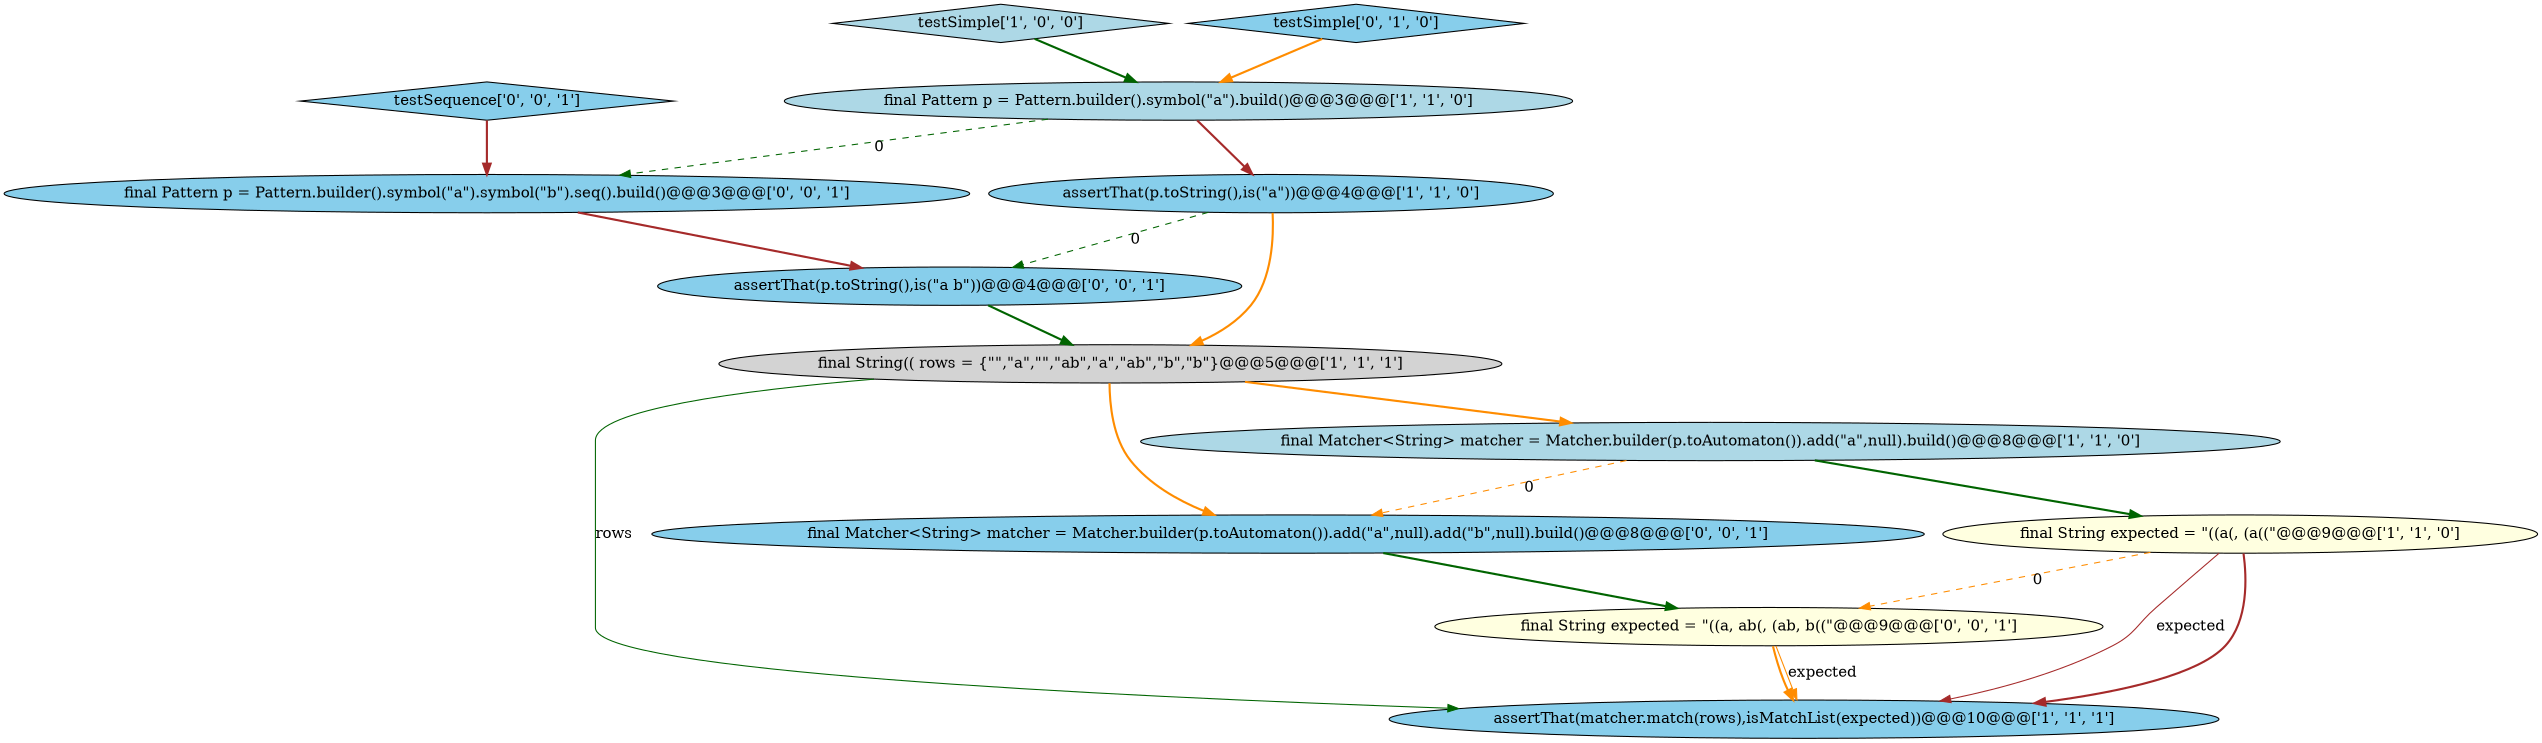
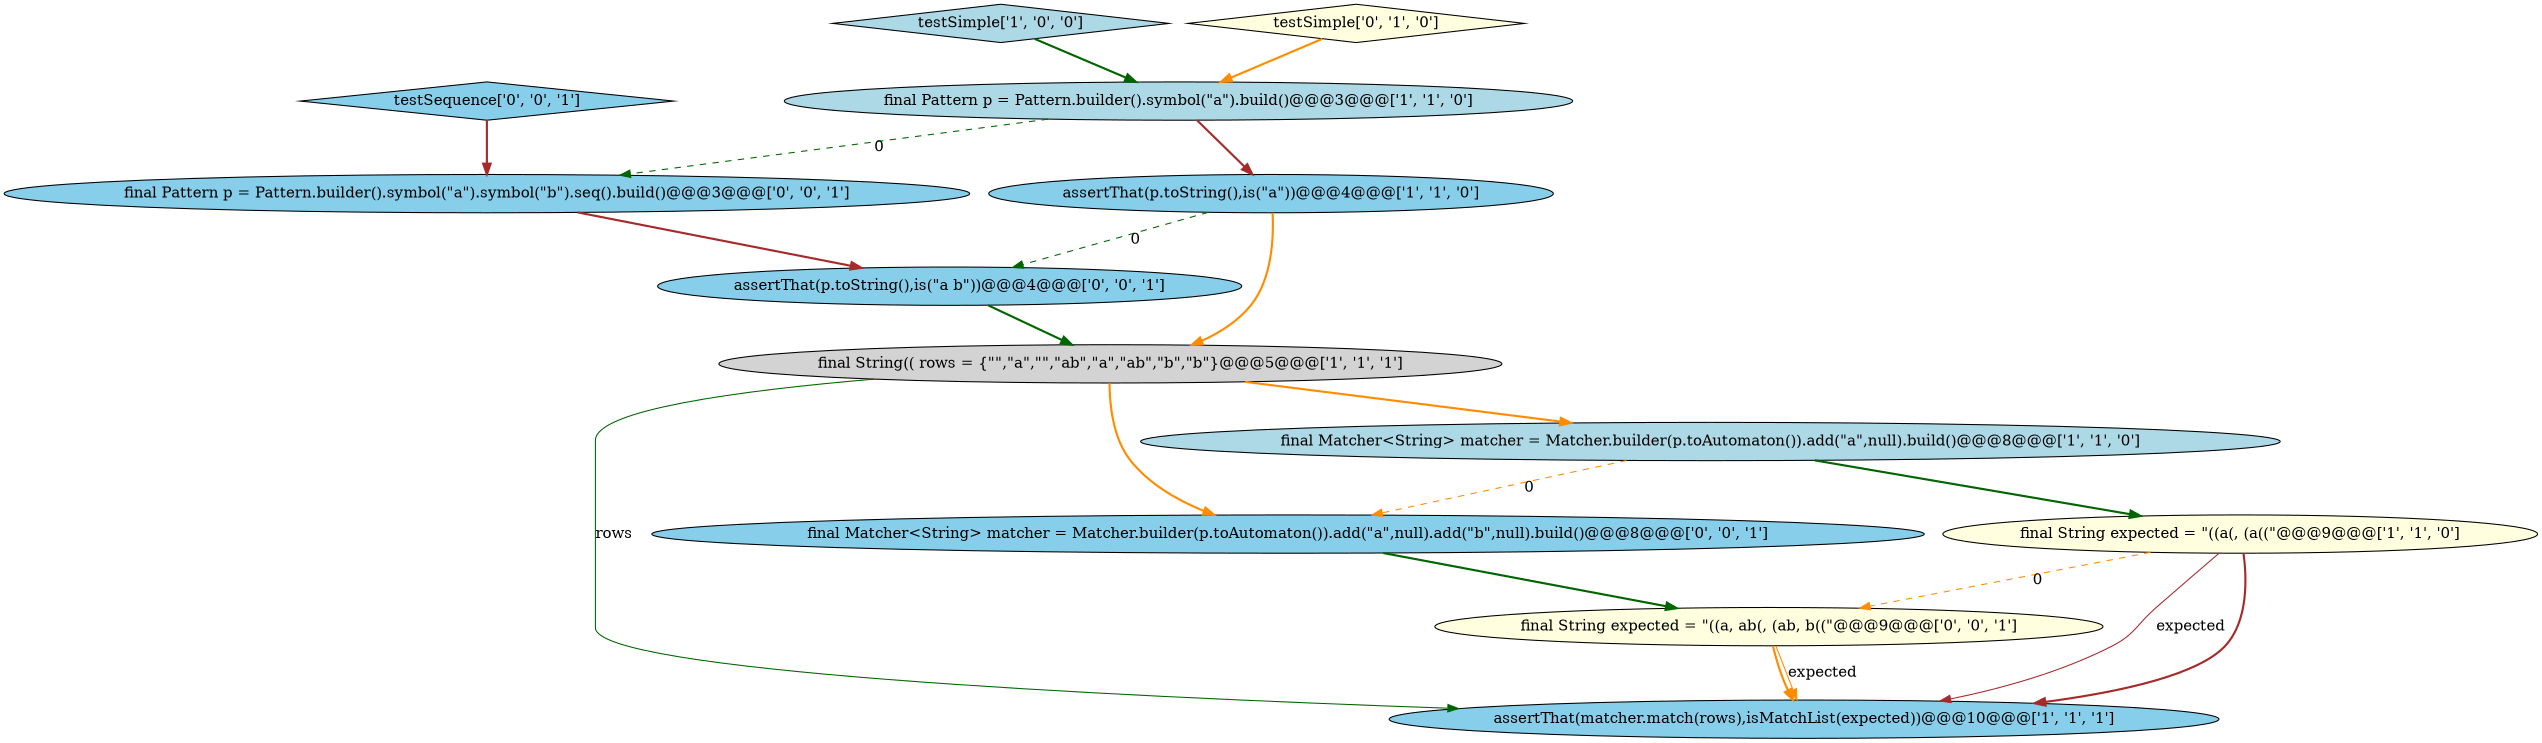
node "testSimple['0', '1', '0']": fillcolor skyblue -> lightyellow
